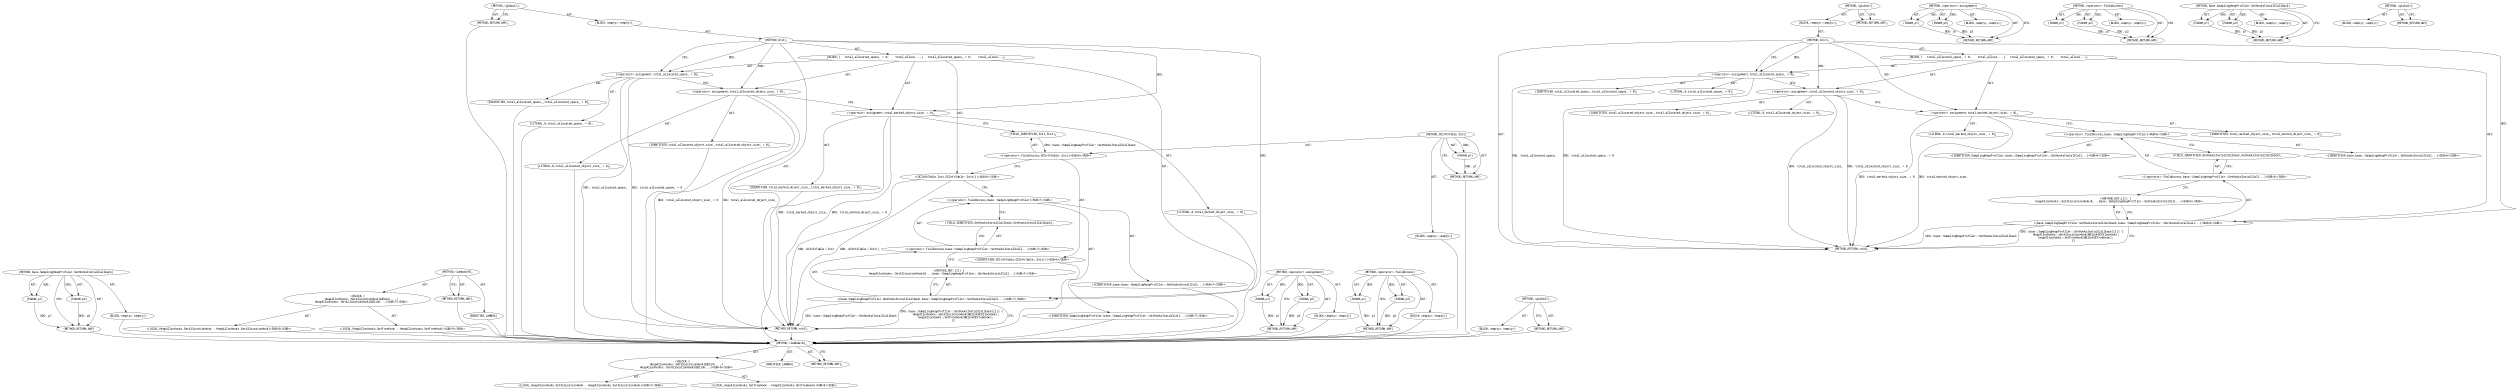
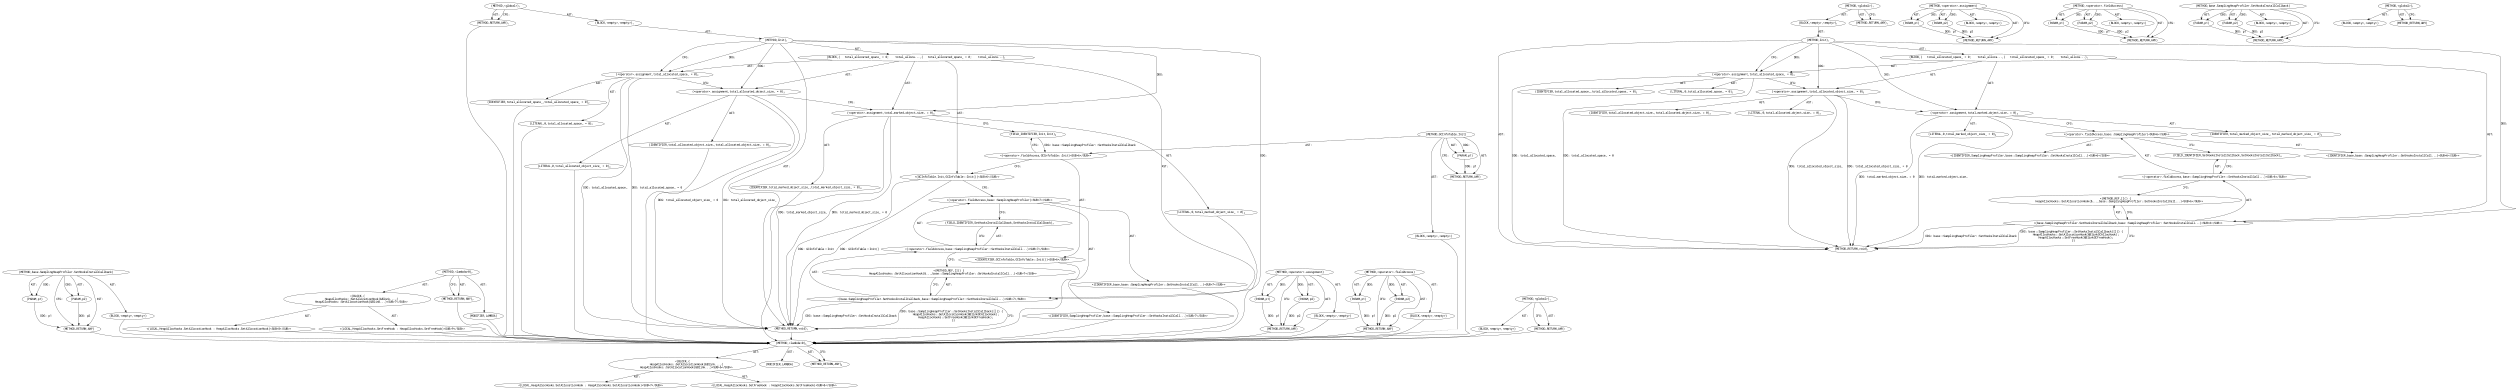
edge "<(<operator>.fieldAccess,GCInfoTable::Init)<SUB>6</SUB>>" -> "(FIELD_IDENTIFIER,Init,Init)": label "AST: " -> "CFG: "
